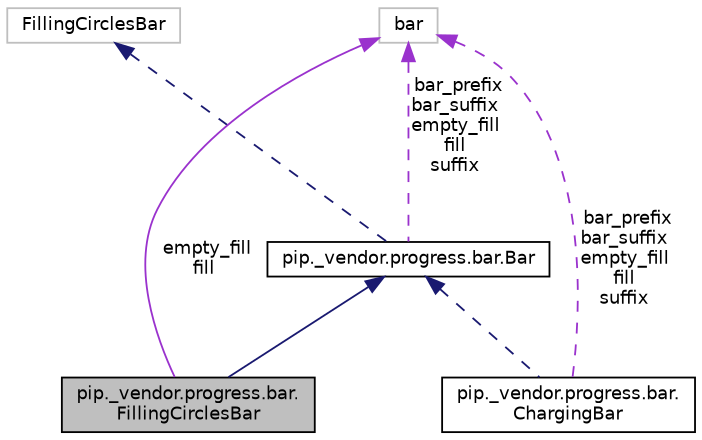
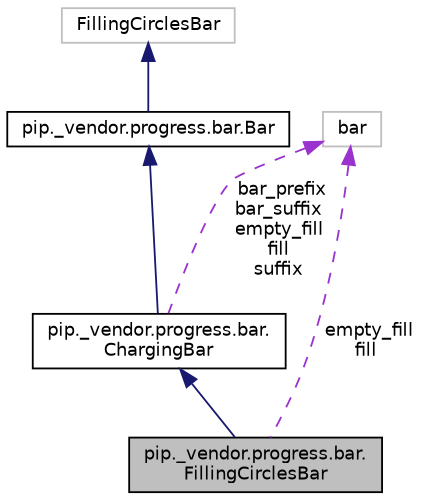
edge "pip._vendor.progress.bar.Bar" -> "FillingCirclesBar": style dashed -> solid
edge "pip._vendor.progress.bar.Bar" -> "bar": removed, label "bar_prefix bar_suffix empty_fill fill suffix"
edge "pip._vendor.progress.bar. FillingCirclesBar" -> "bar": style solid -> dashed
edge "pip._vendor.progress.bar. FillingCirclesBar" -> "pip._vendor.progress.bar.Bar": now "pip._vendor.progress.bar. FillingCirclesBar" -> "pip._vendor.progress.bar. ChargingBar"
edge "pip._vendor.progress.bar. ChargingBar" -> "pip._vendor.progress.bar.Bar": style dashed -> solid
